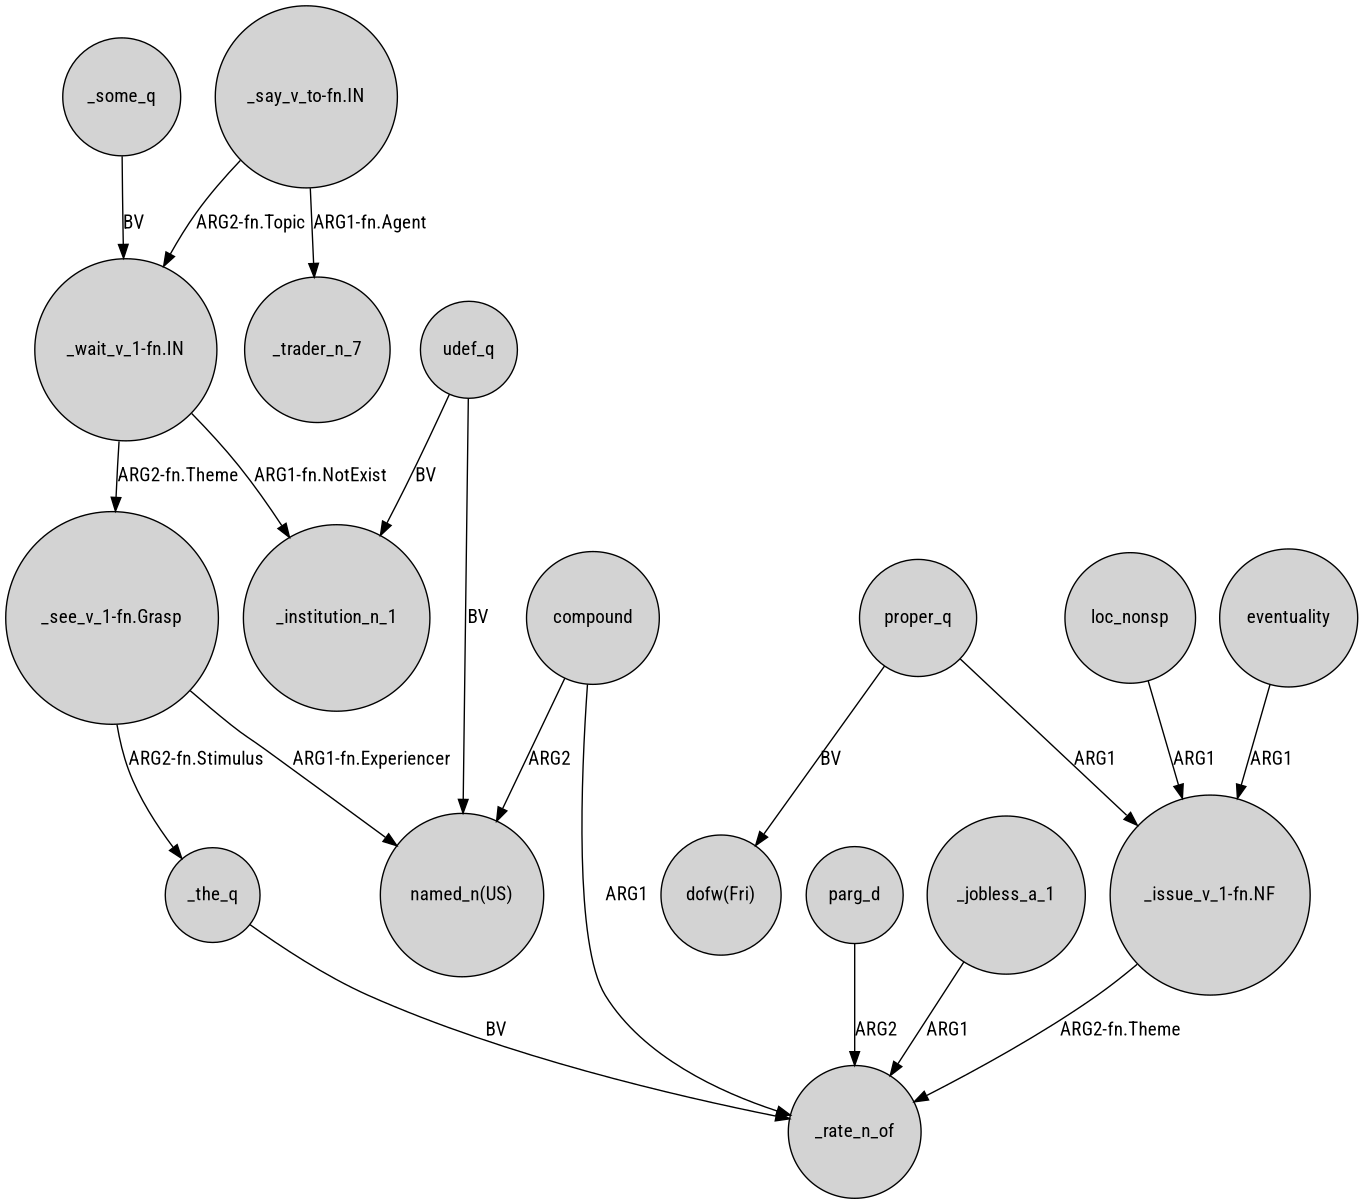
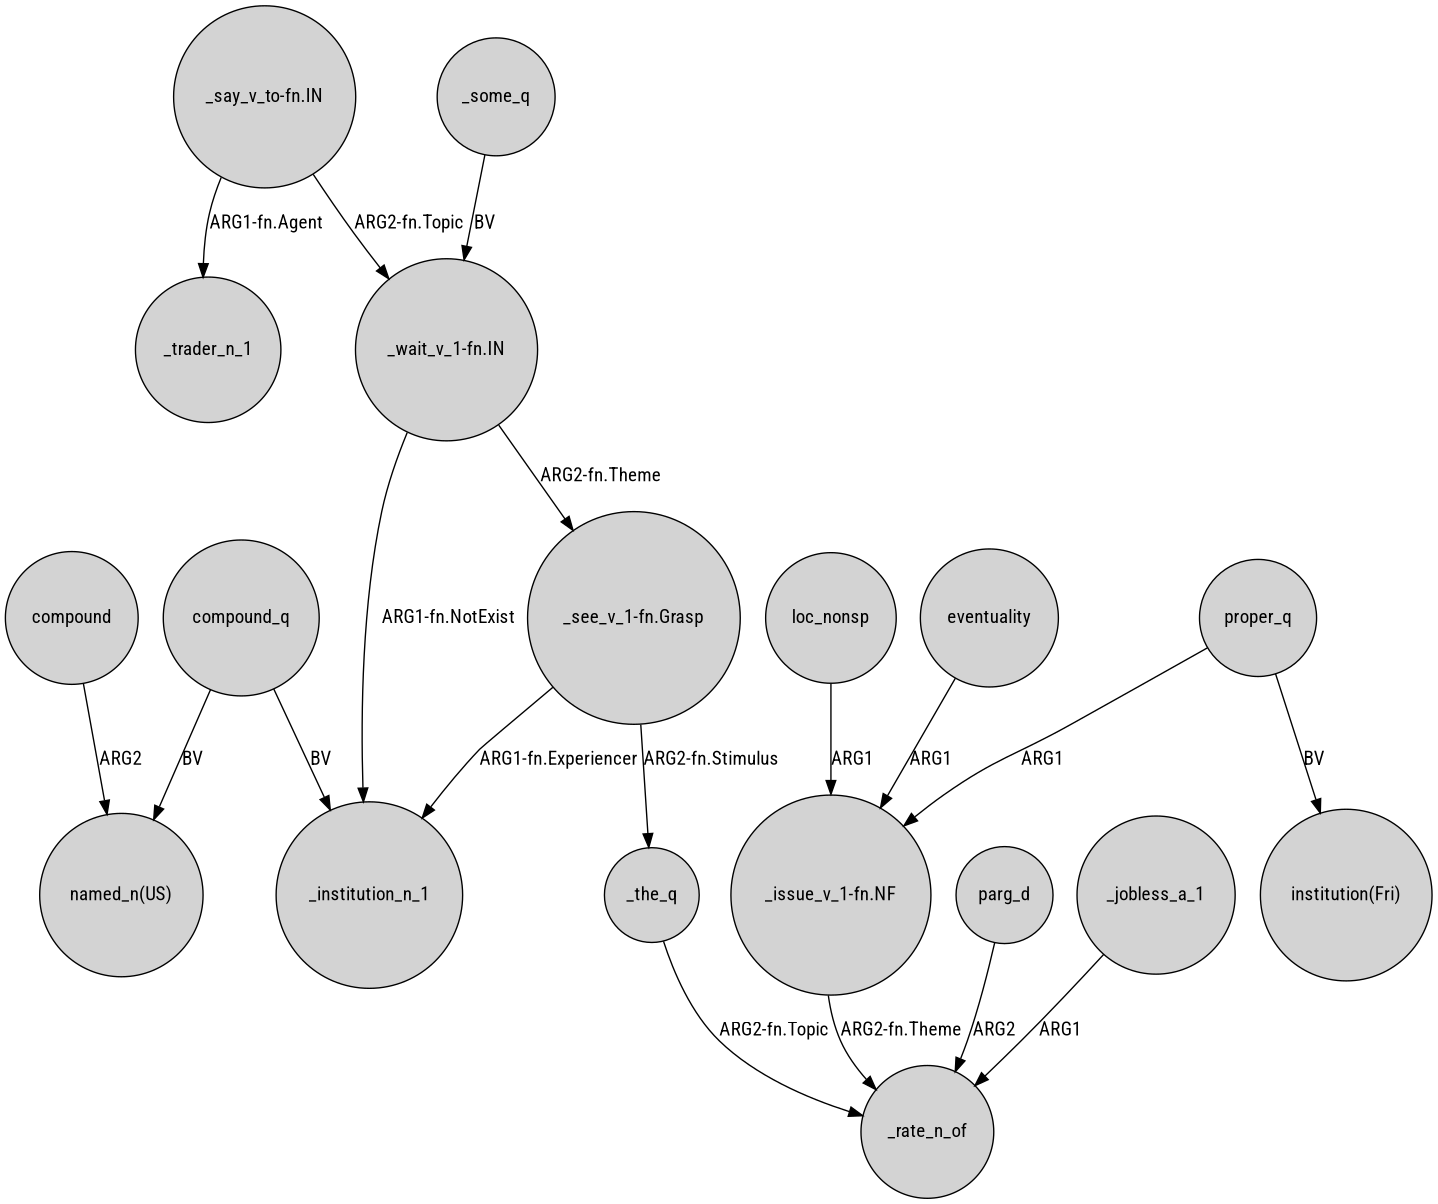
node "_trader_n_7": label "_trader_n_7" -> "_trader_n_1"
node "udef_q": label "udef_q" -> "compound_q"
edge "_see_v_1-fn.Grasp" -> "named_n(US)": now "_see_v_1-fn.Grasp" -> "_institution_n_1"
node "dofw(Fri)": label "dofw(Fri)" -> "institution(Fri)"
edge "compound" -> "_rate_n_of": removed, label "ARG1"
edge "_the_q" -> "_rate_n_of": label "BV" -> "ARG2-fn.Topic"
